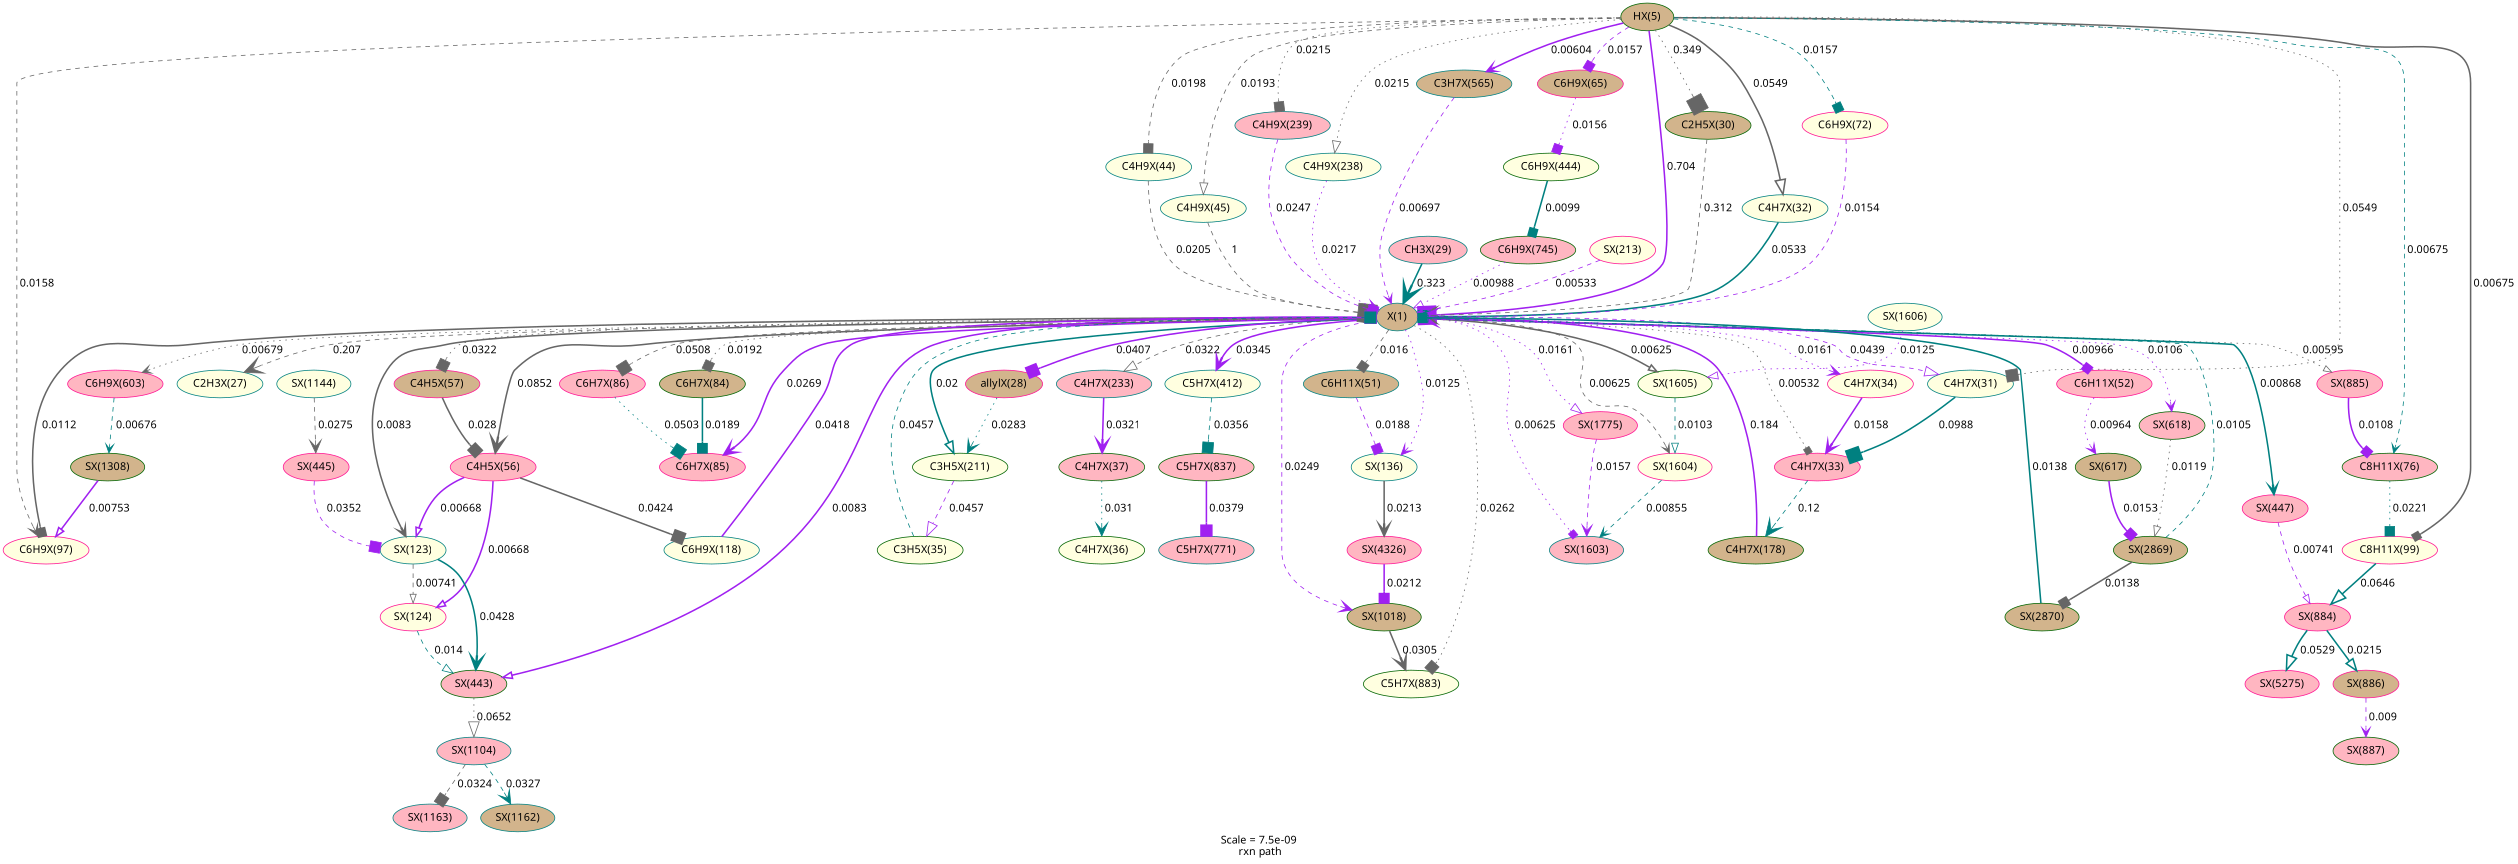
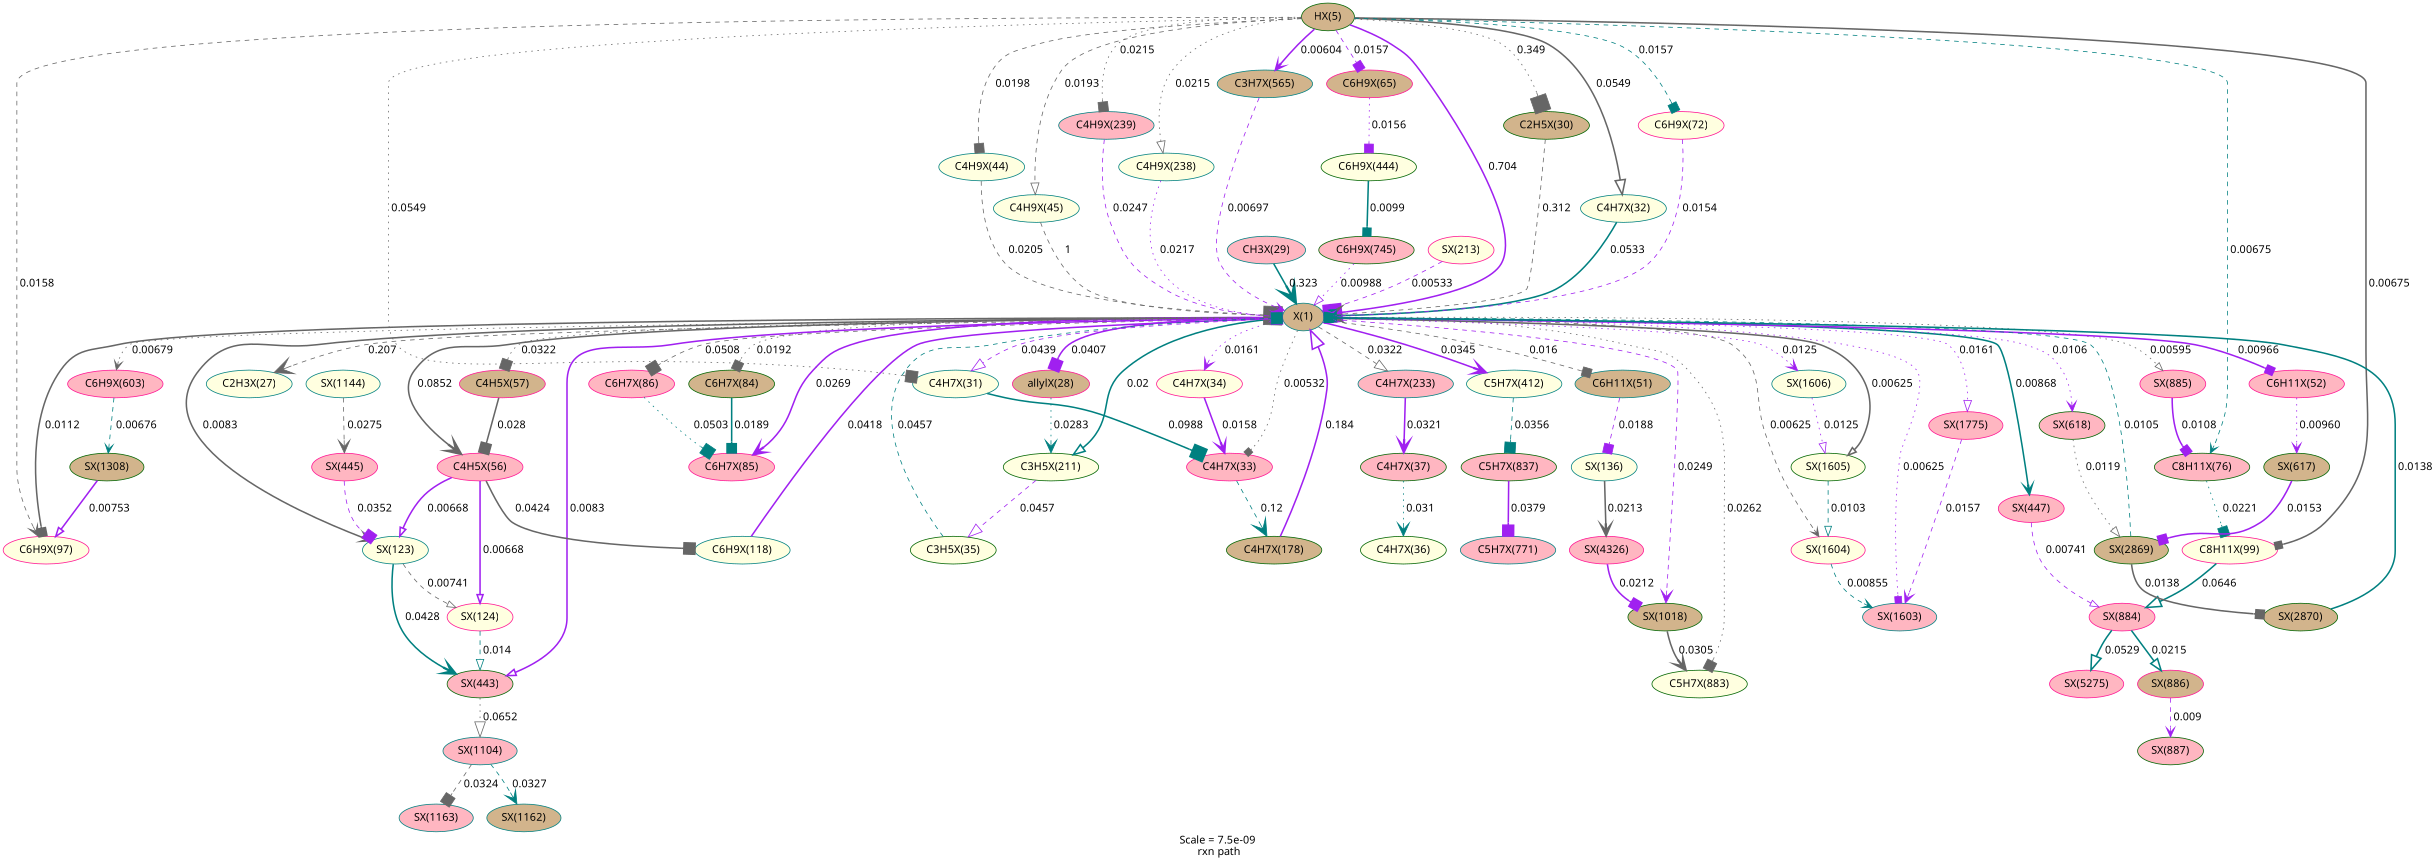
edge "C4H7X(178)" -> "X(1)": arrowhead vee -> onormal
edge "X(1)" -> "SX(136)": now "X(1)" -> "SX(1606)"
edge "C6H11X(52)" -> "SX(617)": label " 0.00964" -> " 0.00960"
